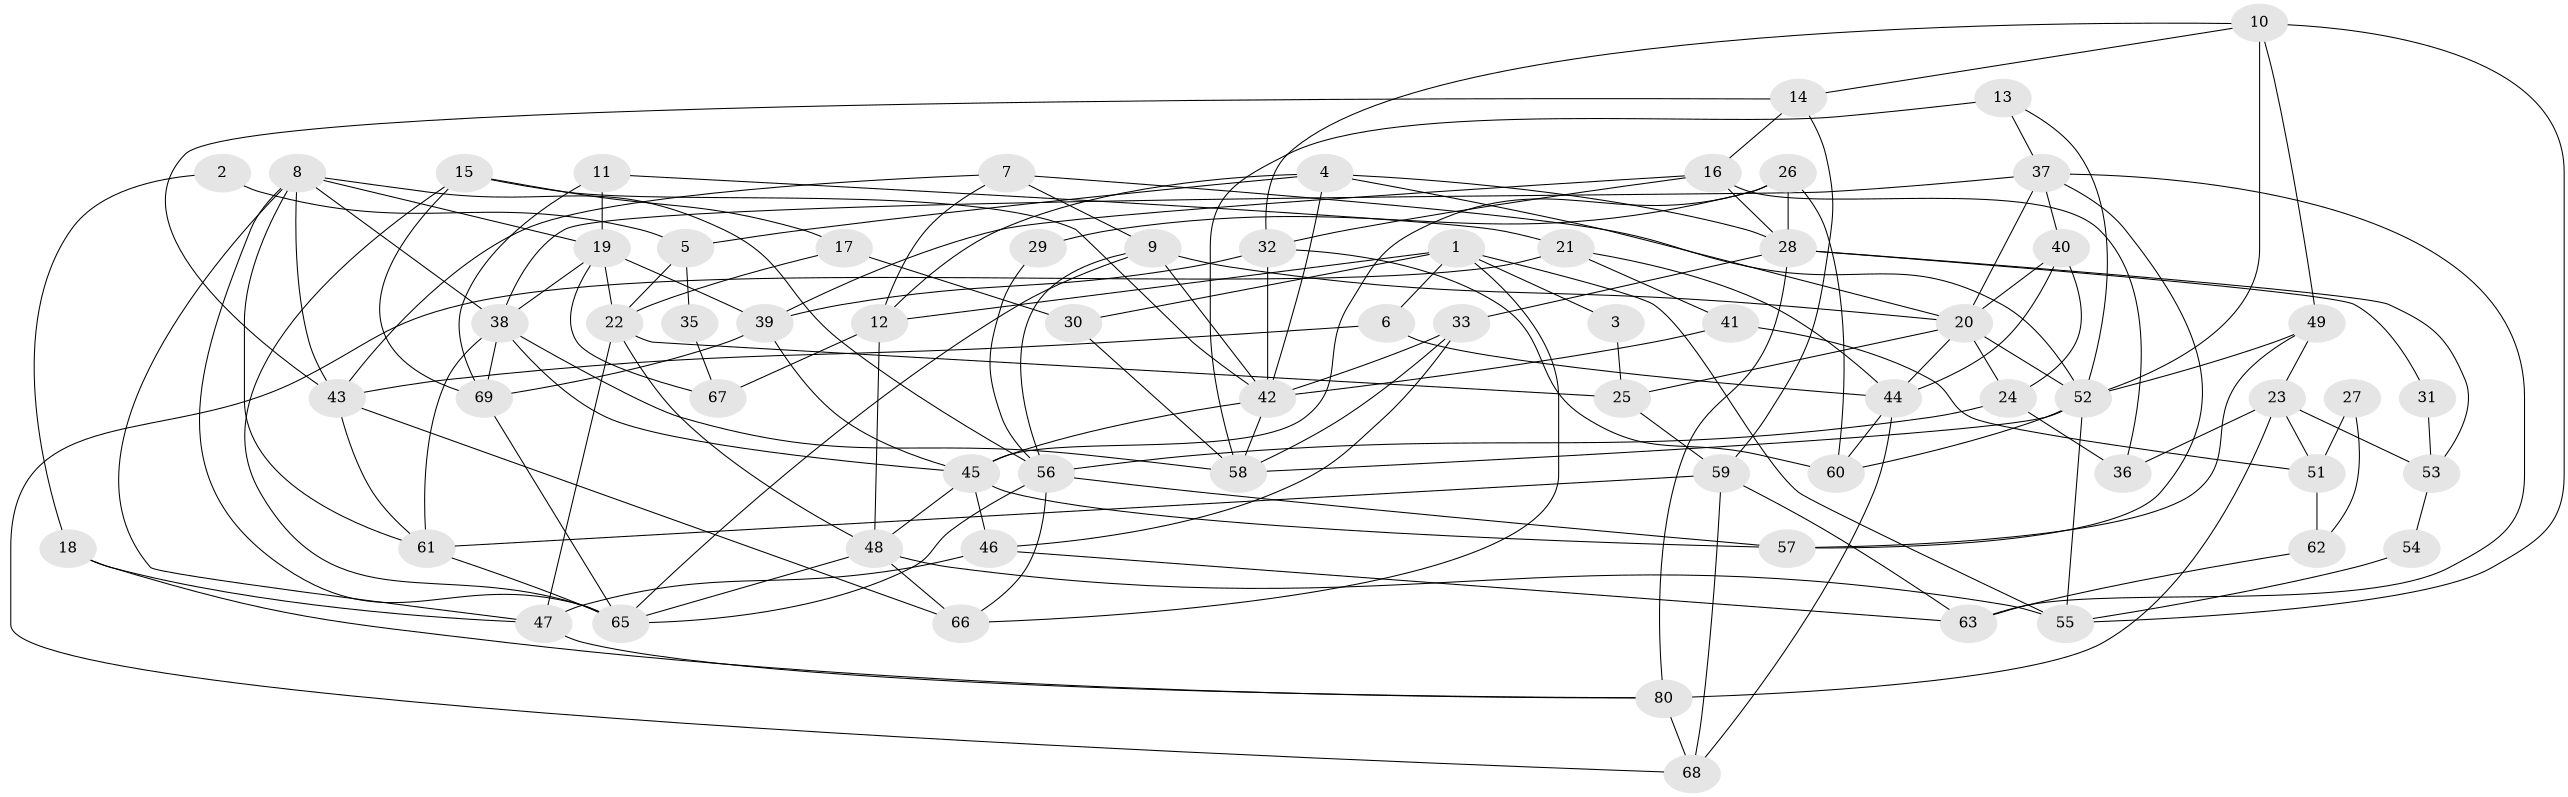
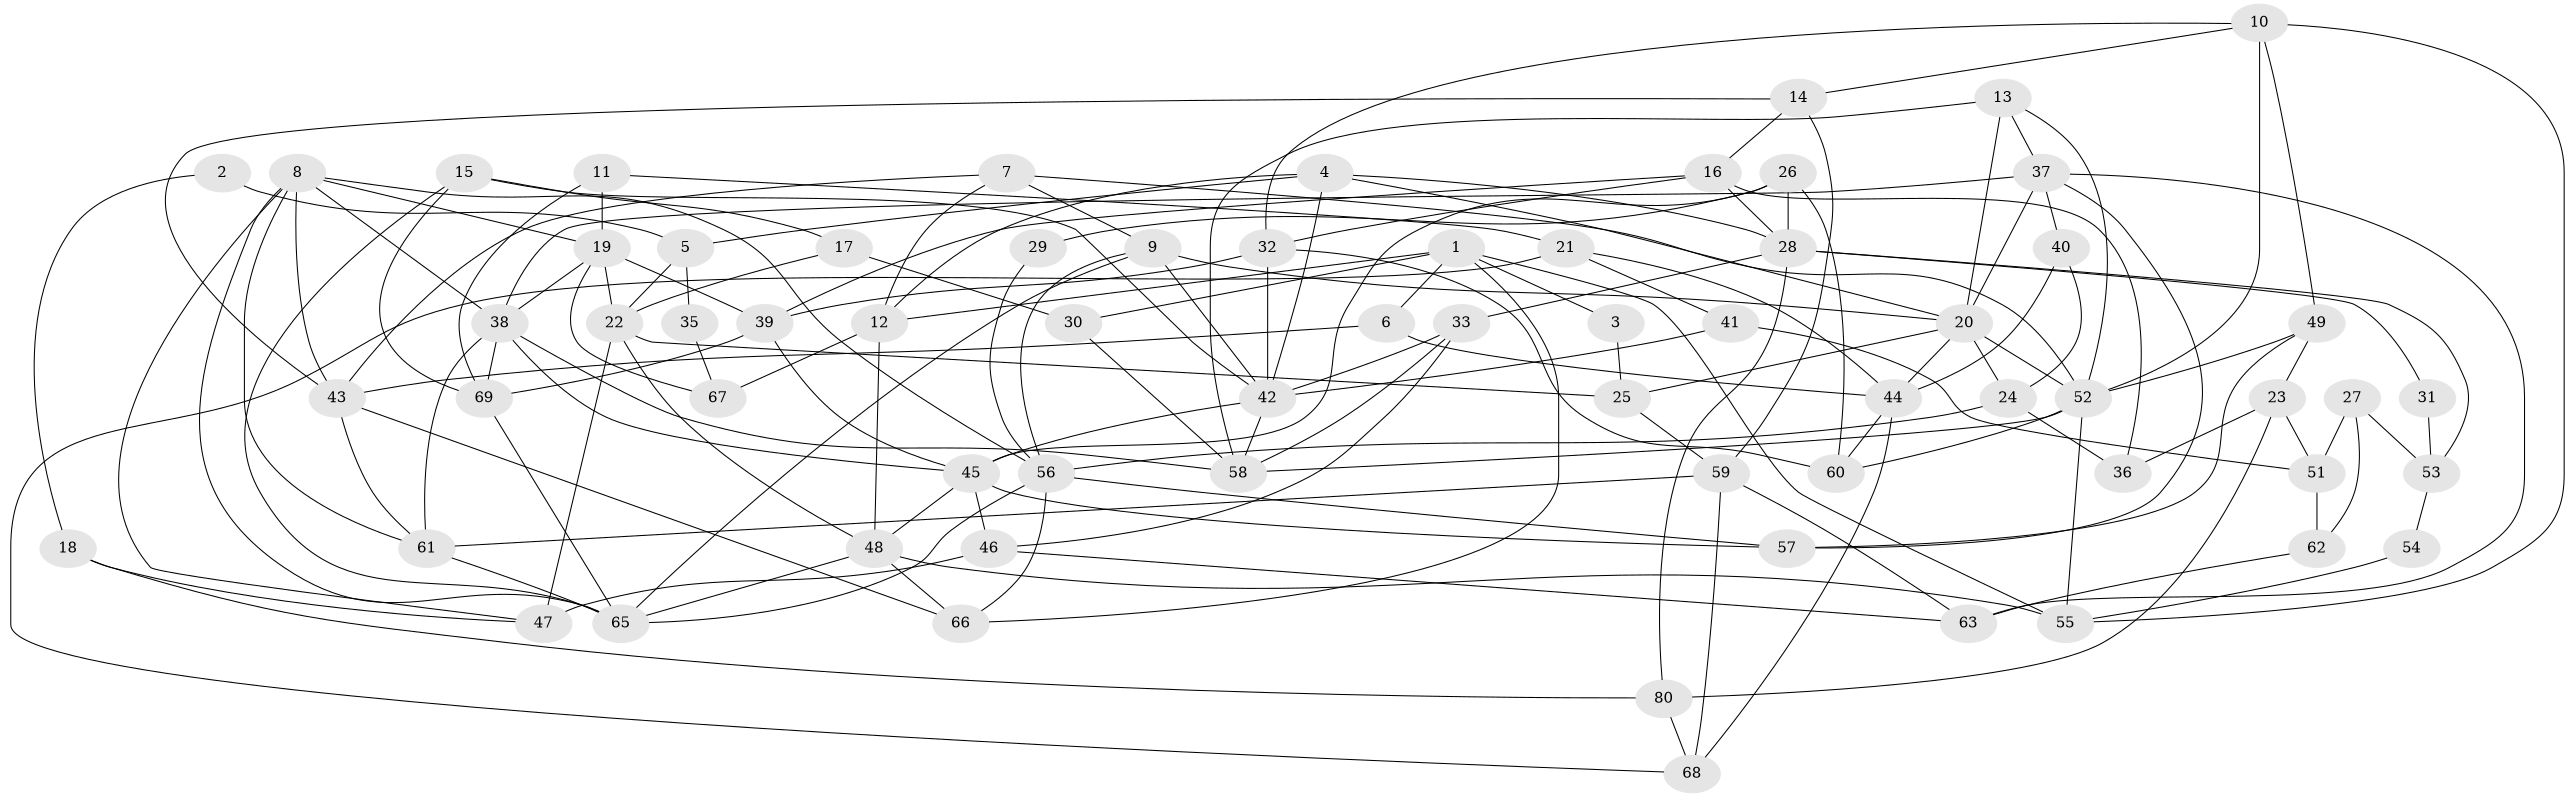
edge "40" -- "20": now "13" -- "20"
edge "23" -- "53": now "27" -- "53"
edge "47" -- "80": removed
